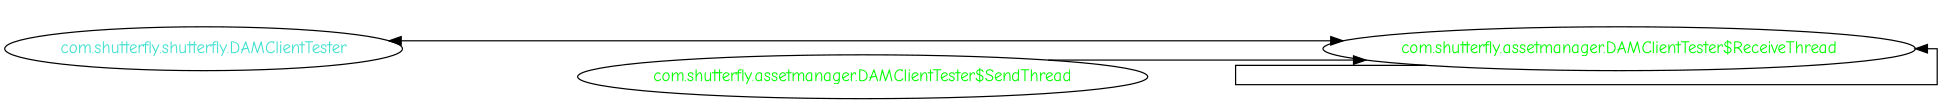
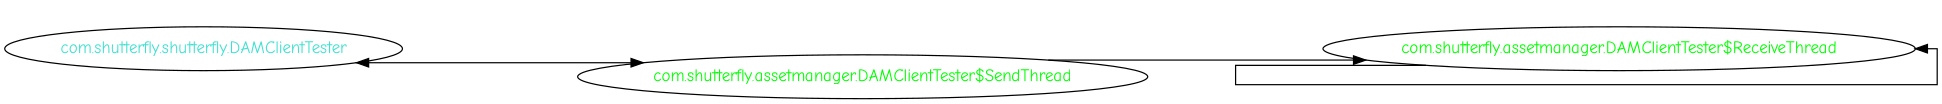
edge "com.shutterfly.shutterfly.DAMClientTester" -- "com.shutterfly.assetmanager.DAMClientTester$ReceiveThread": now "com.shutterfly.shutterfly.DAMClientTester" -- "com.shutterfly.assetmanager.DAMClientTester$SendThread"
